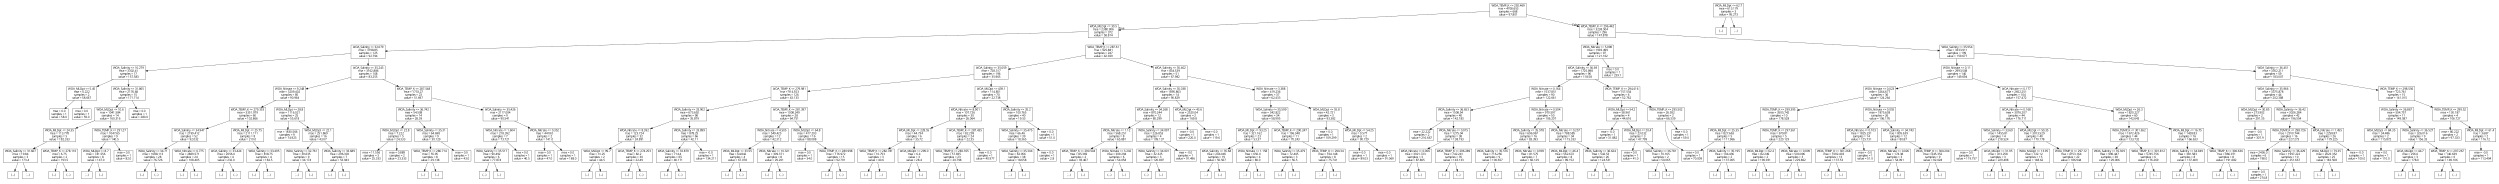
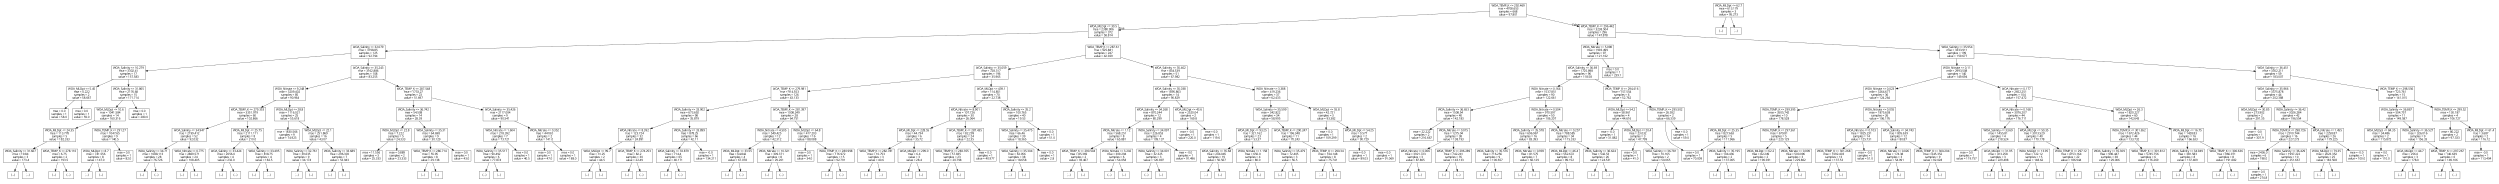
edge "WOA_TEMP_K <= 291.27 mse = 1047.65 samples = 9 value = 140.5" -> "WOA_MLDpt <= 8.7 mse = 741.556 samples = 8 value = 147.0": removed
